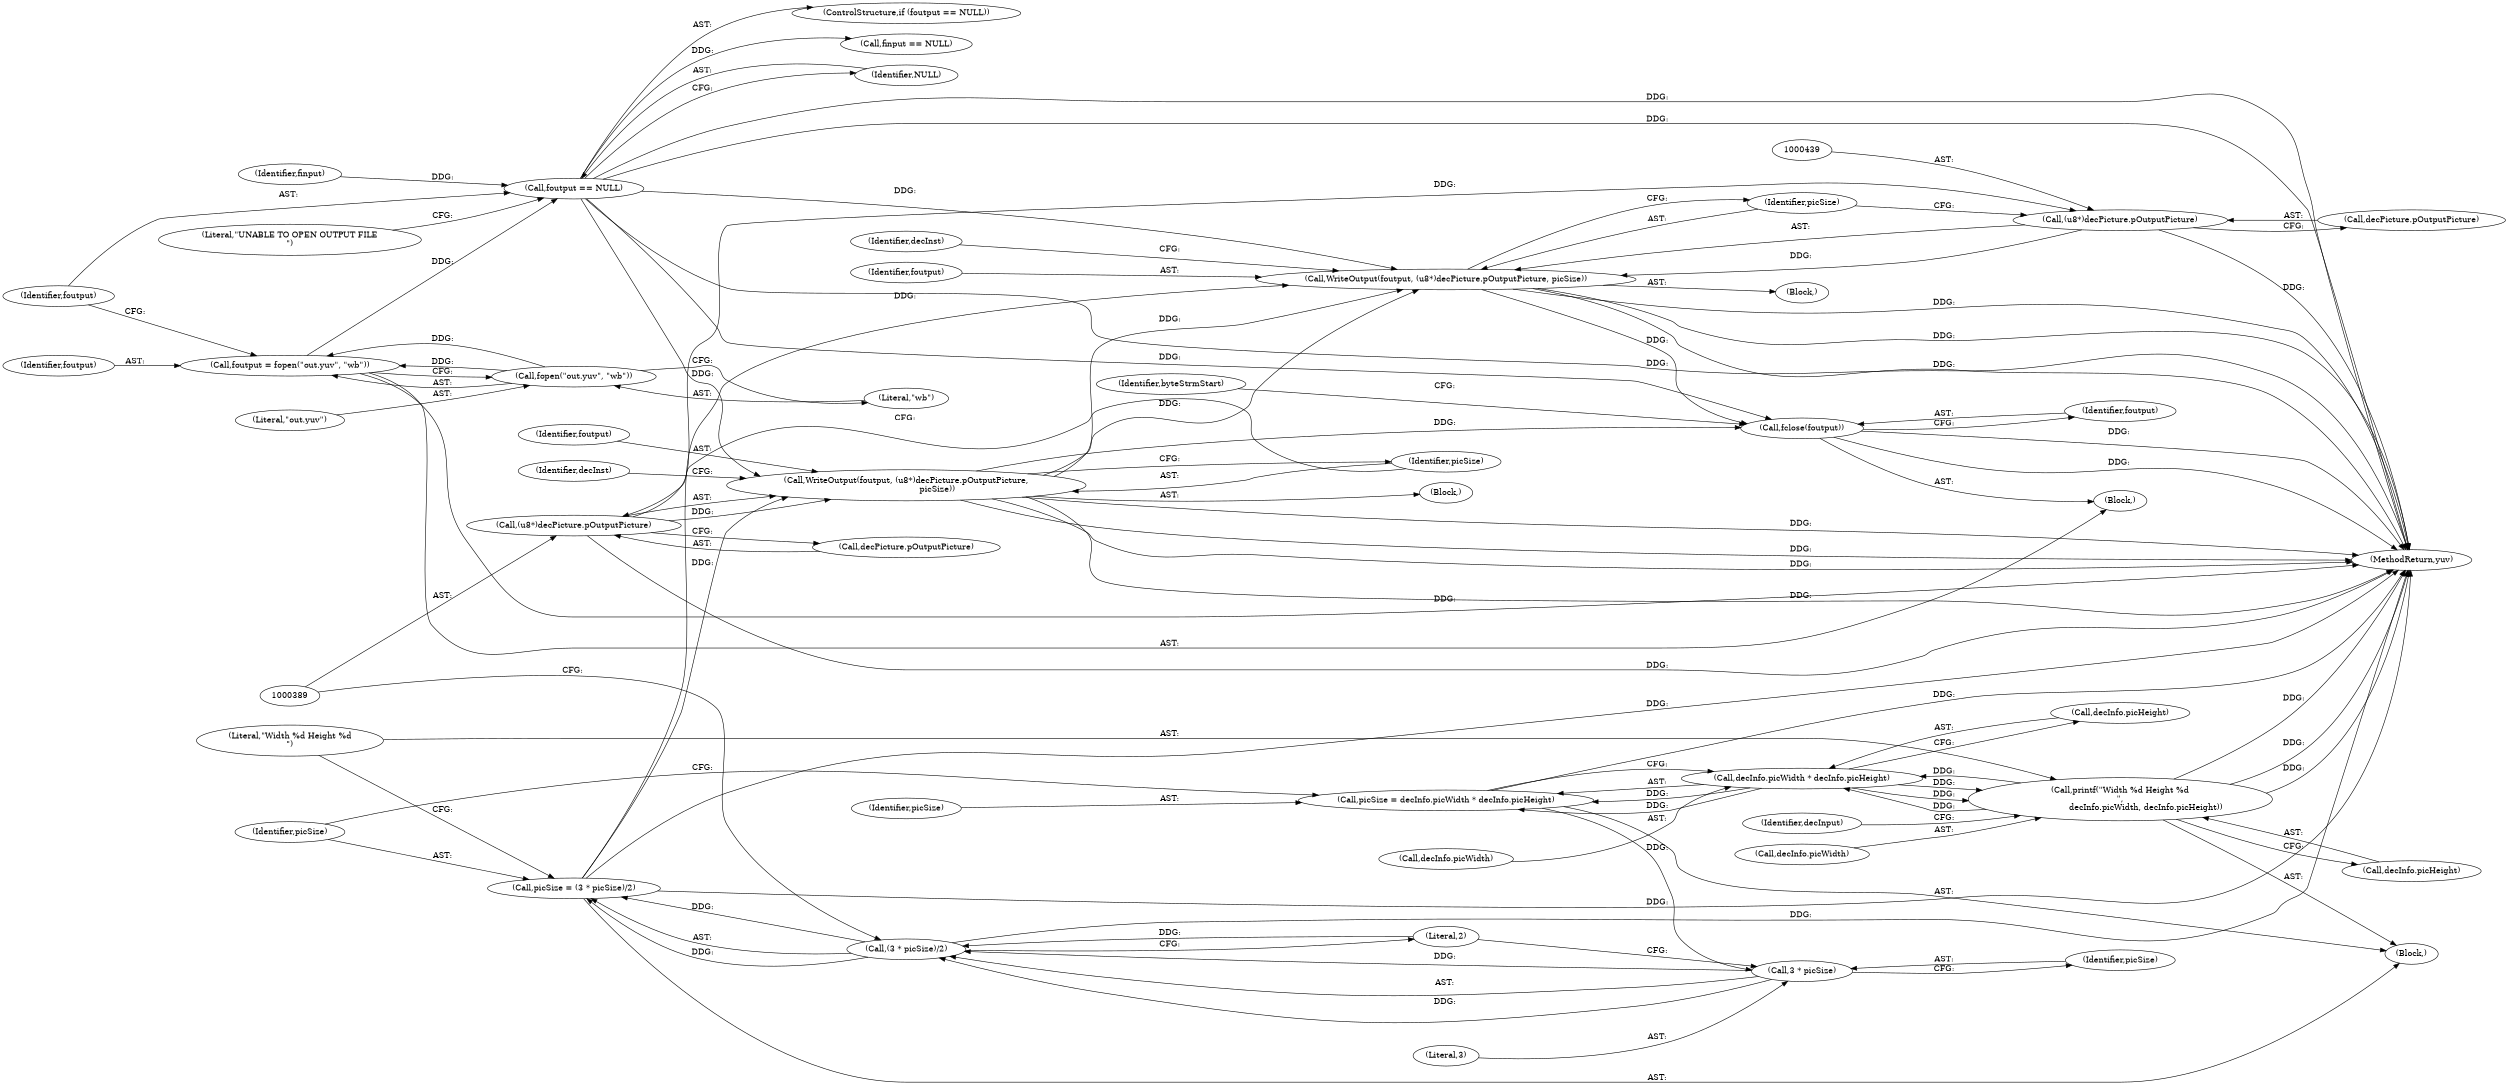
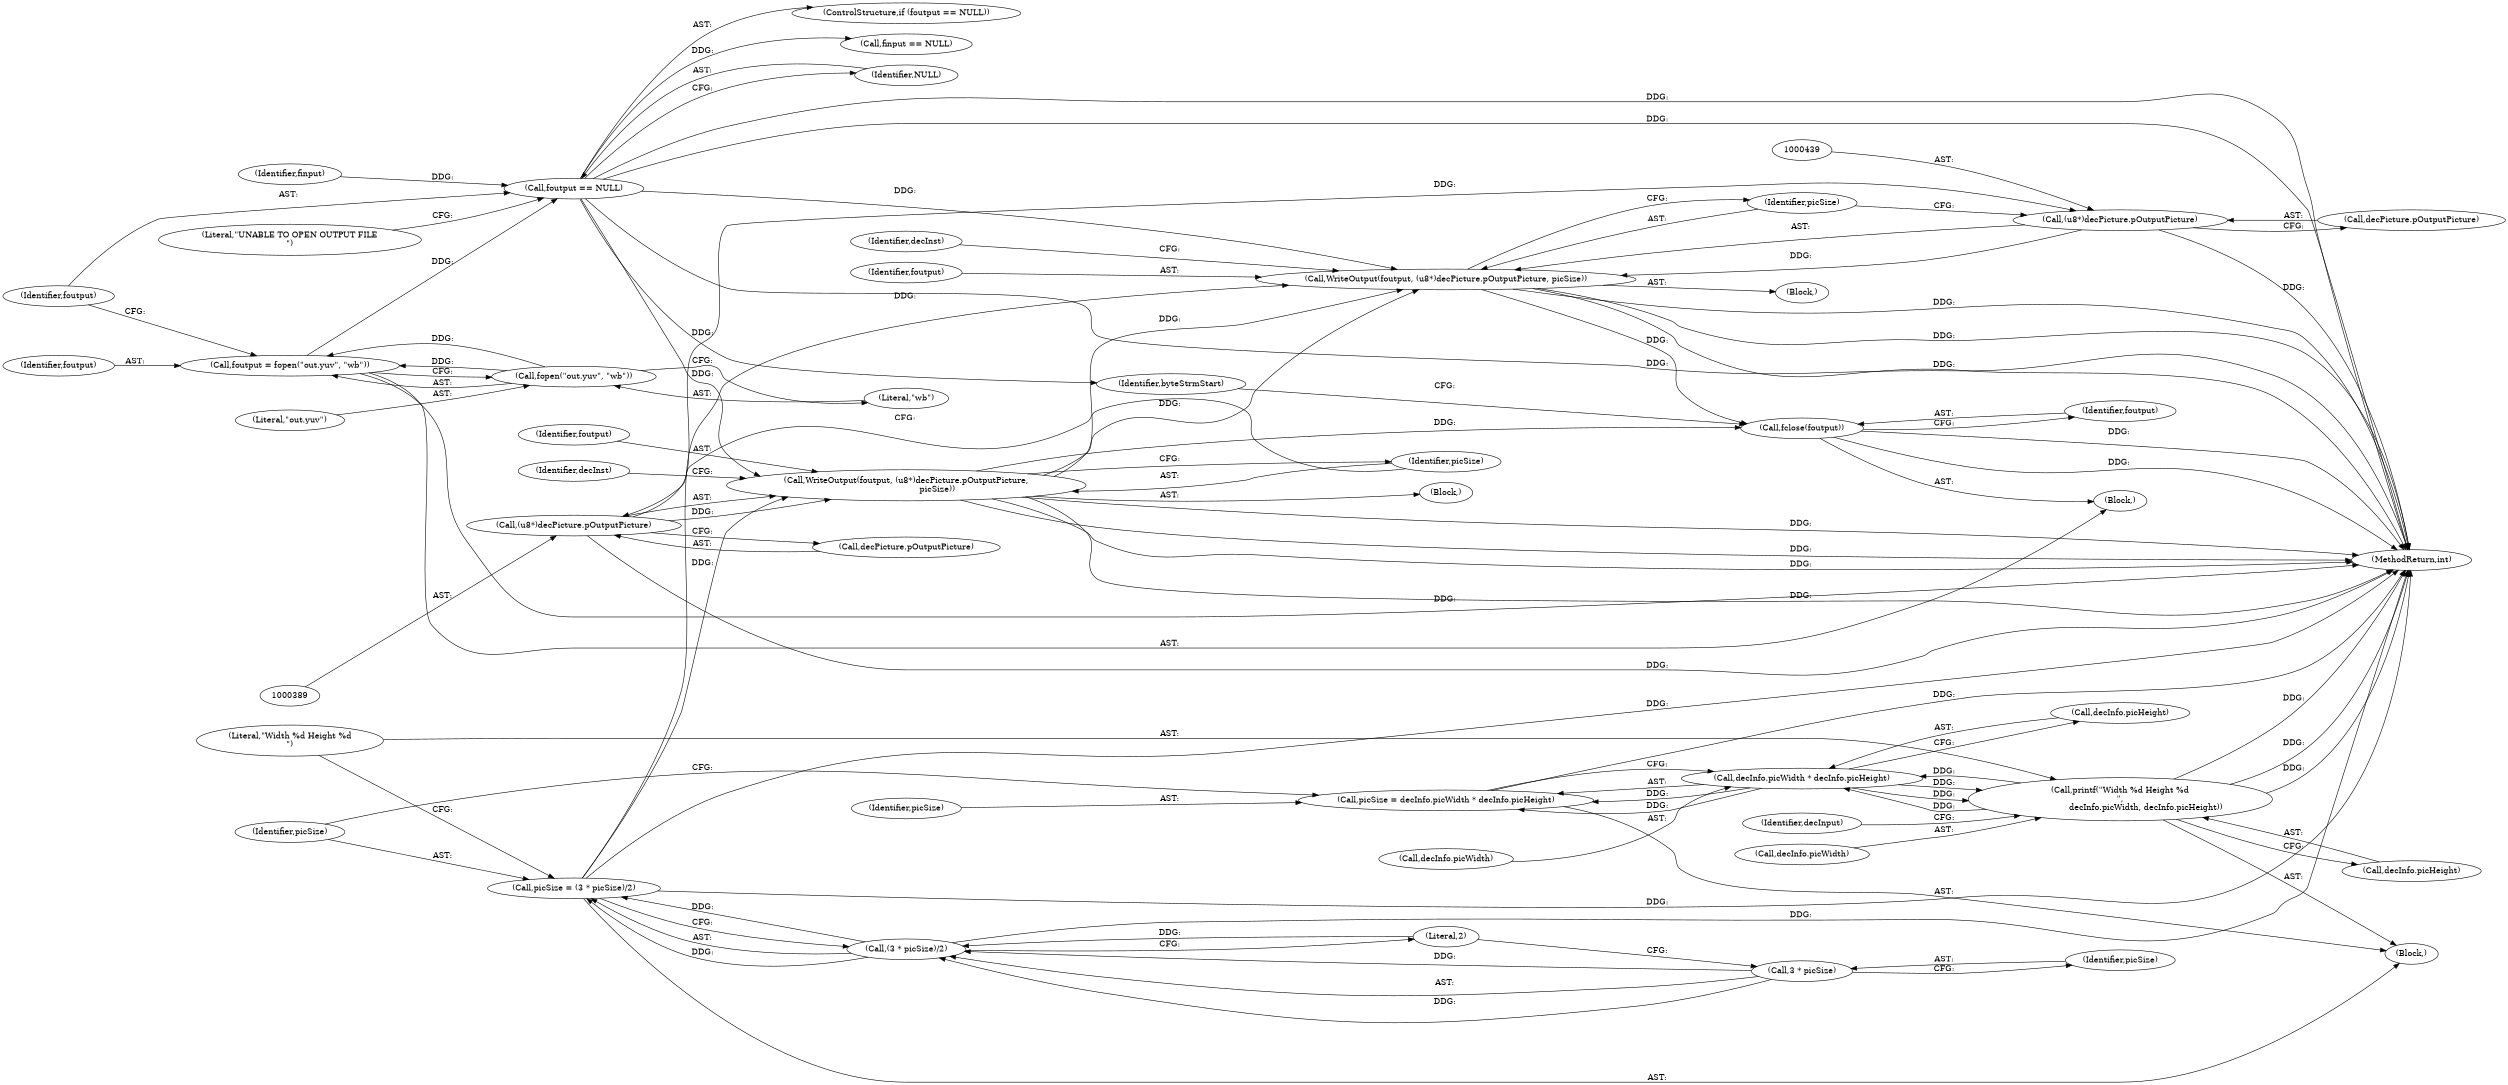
edge "(Call,foutput == NULL)" -> "(Call,fclose(foutput))": now "(Call,foutput == NULL)" -> "(Identifier,byteStrmStart)"
node "(MethodReturn,yuv)": label "(MethodReturn,yuv)" -> "(MethodReturn,int)"
edge "1000389" -> "(Call,(3 * picSize)/2)": now "(Call,picSize = (3 * picSize)/2)" -> "(Call,(3 * picSize)/2)"
edge "(Call,picSize = decInfo.picWidth * decInfo.picHeight)" -> "(Call,3 * picSize)": removed, label "DDG:"
node "(Literal,3)": removed
